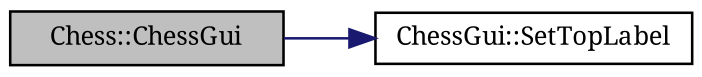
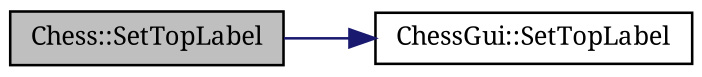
node "Chess::ChessGui": label "Chess::ChessGui" -> "Chess::SetTopLabel"
